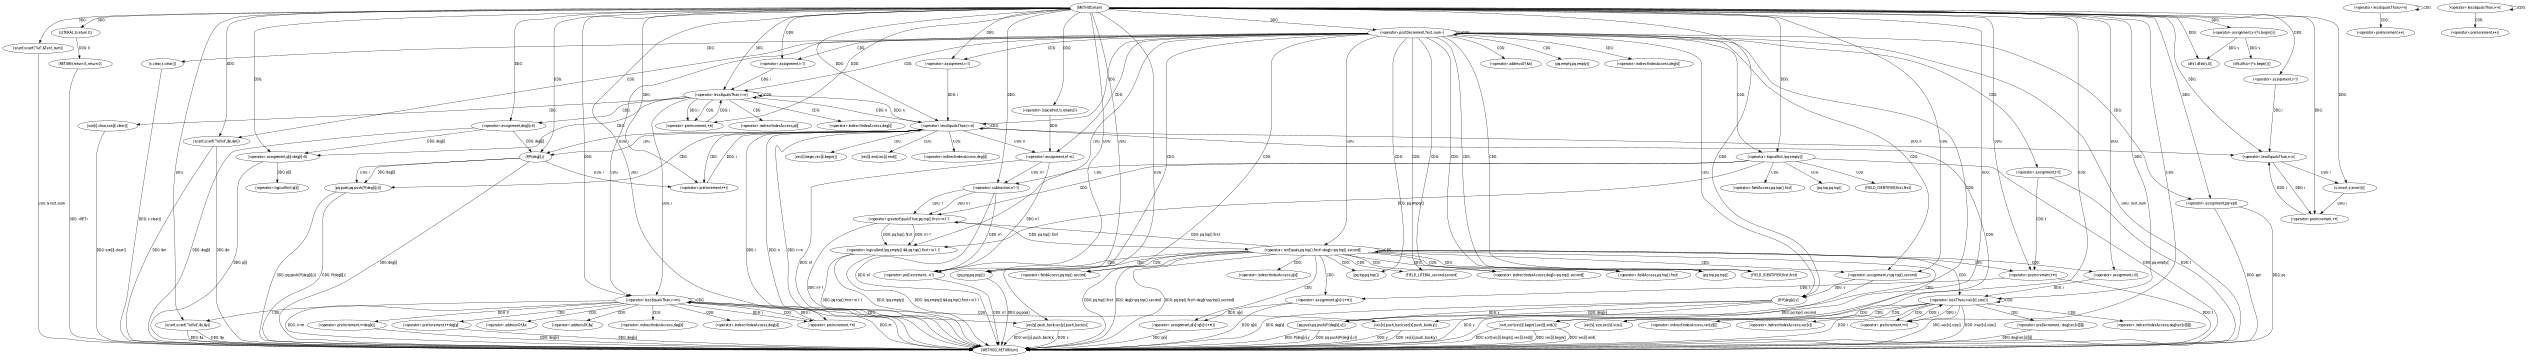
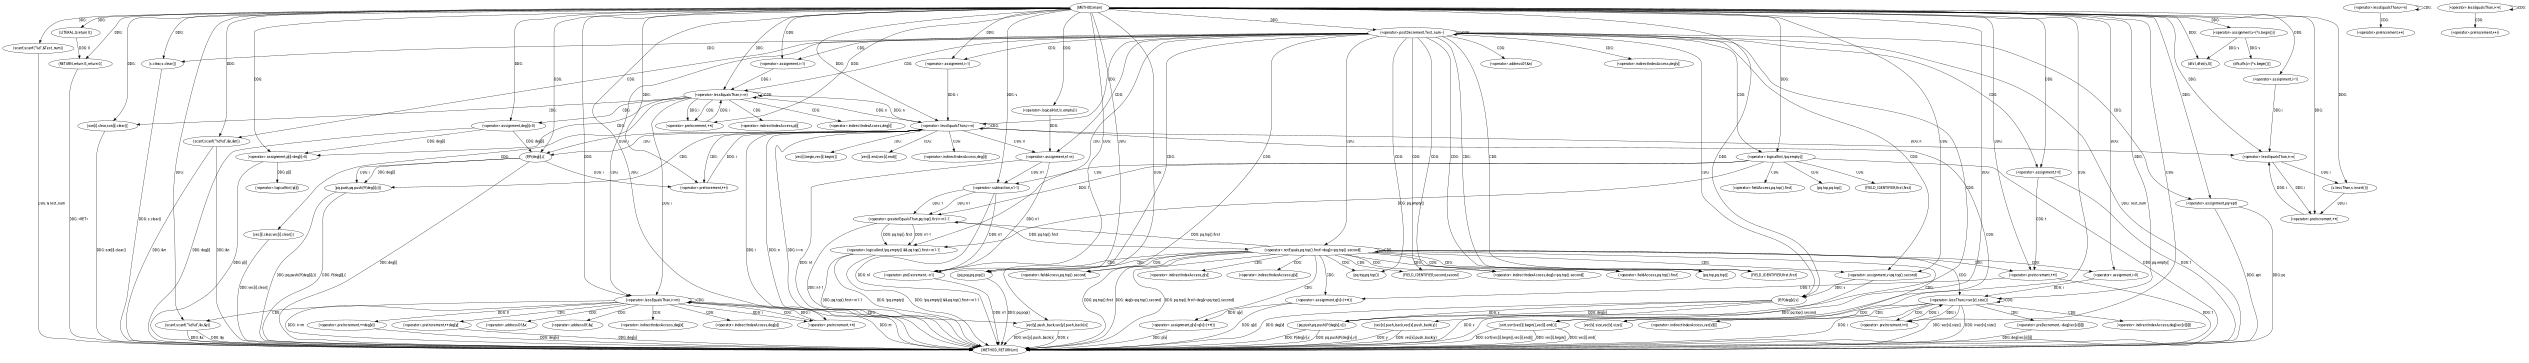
edge "(METHOD,main)" -> "(RETURN,return 0;,return 0;)": added, label "DDG:"
edge "(METHOD,main)" -> "(s.clear,s.clear())": added, label "DDG:"
edge "(METHOD,main)" -> "(son[i].clear,son[i].clear())": added, label "DDG:"
edge "(METHOD,main)" -> "(<operator>.assignment,t=0)": added, label "DDG:"
node "(pq.empty,pq.empty())": removed
edge "(METHOD,main)" -> "(<operator>.subtraction,n1-1)": label "DDG: " -> "DDG: v"
edge "(<operator>.logicalNot,!pq.empty())" -> "(<operator>.greaterEqualsThan,pq.top().first>=n1-1)": label "CDG: " -> "DDG: 1"
node "(s.insert,s.insert(i))": label "(s.insert,s.insert(i))" -> "(s.lessThan,s.insert(i))"
node "(vec[i].clear,vec[i].clear())": added
node "(<operator>.indirectIndexAccess,p[v])": added
node "(FIELD_LITERAL,second,second)": label "(FIELD_LITERAL,second,second)" -> "(FIELD_IDENTIFIER,second,second)"
edge "(<operator>.lessEqualsThan,i<=m)" -> "(vec[x].push_back,vec[x].push_back(y))": removed, label "CDG:"
node "(<operator>.indirectIndexAccess,vec[v])": removed
